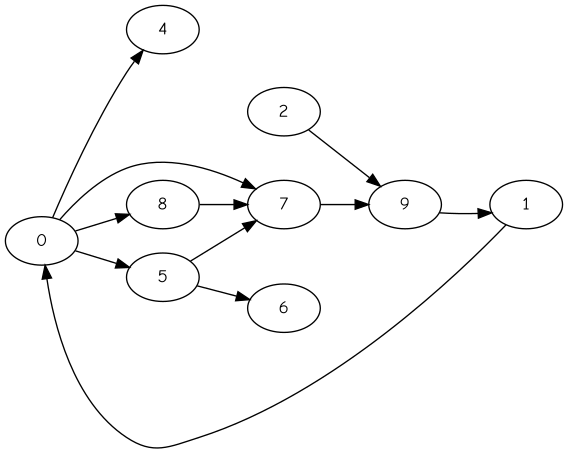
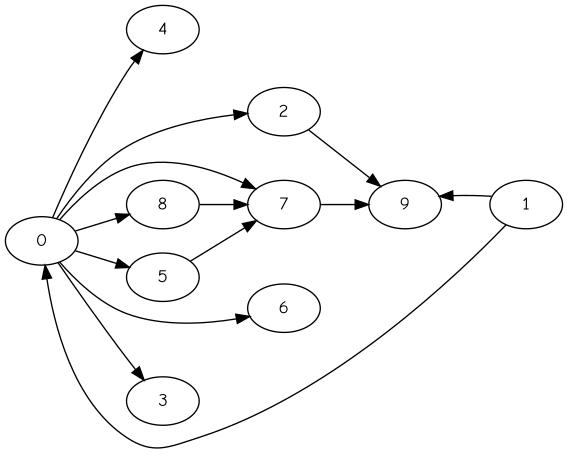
edge "0" -> "2": added
edge "9" -> "1": reversed
edge "5" -> "6": now "0" -> "6"
node "3": added
